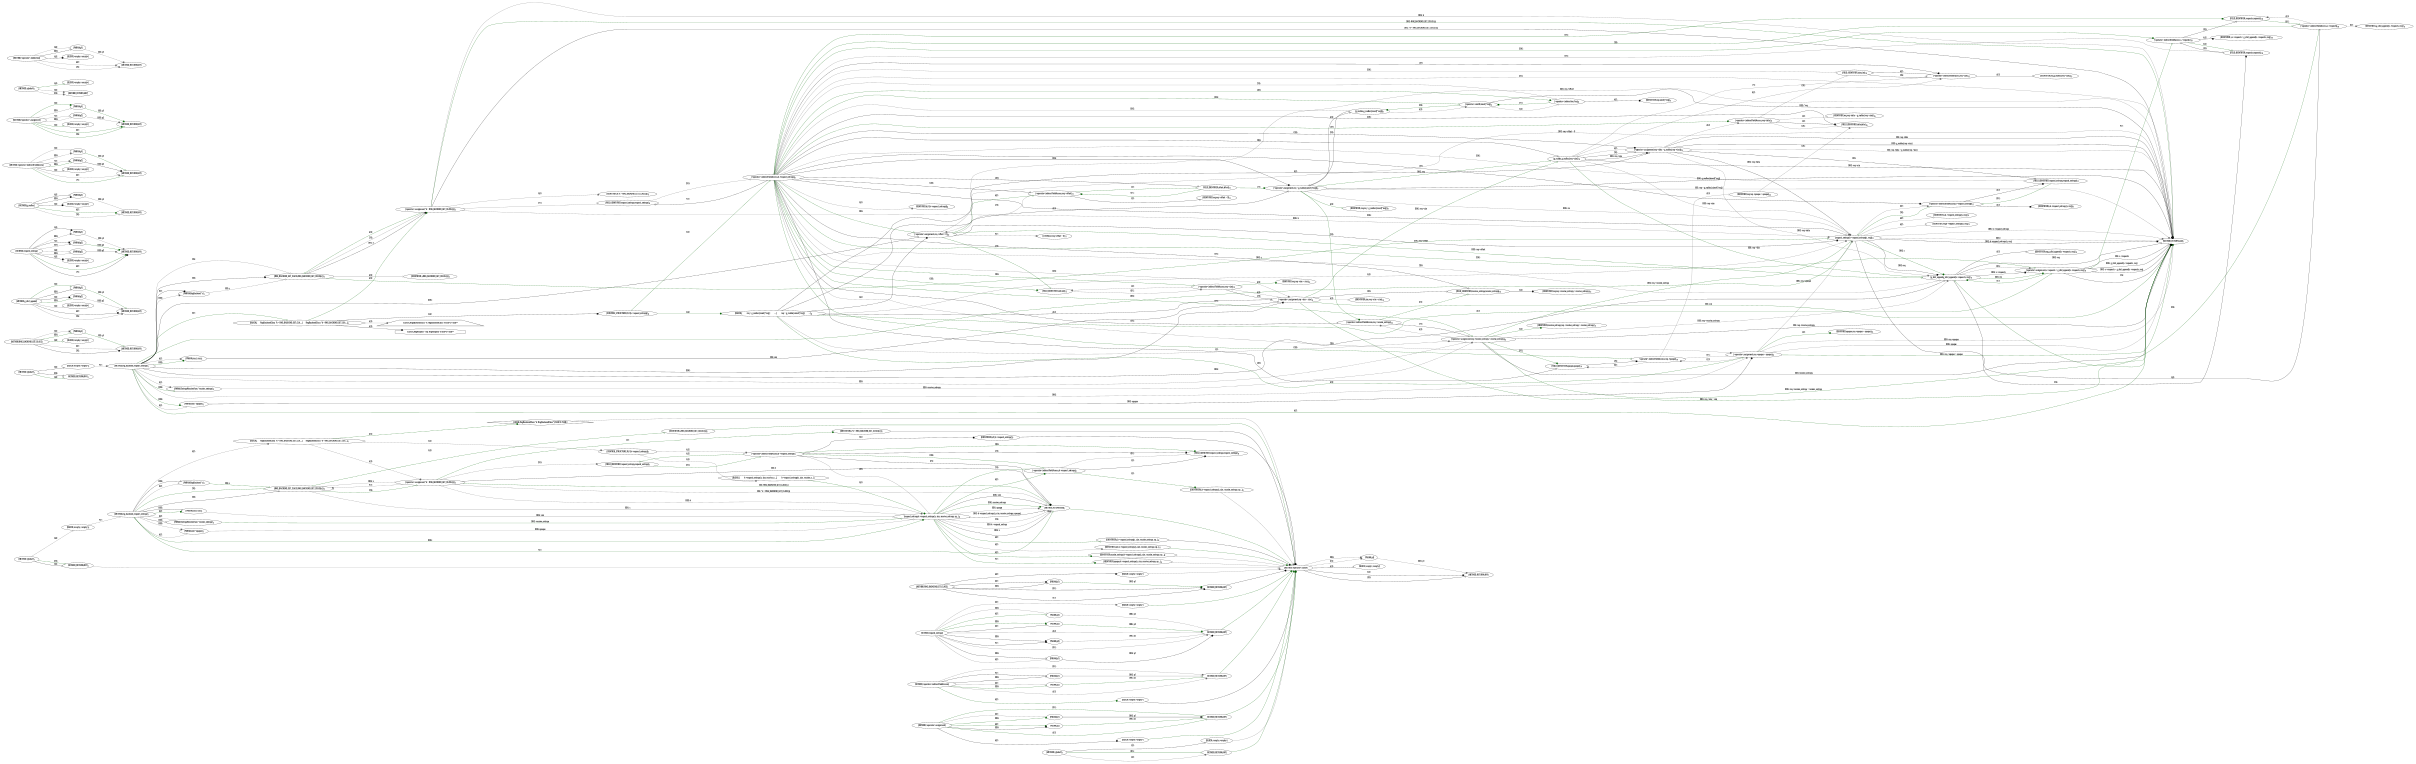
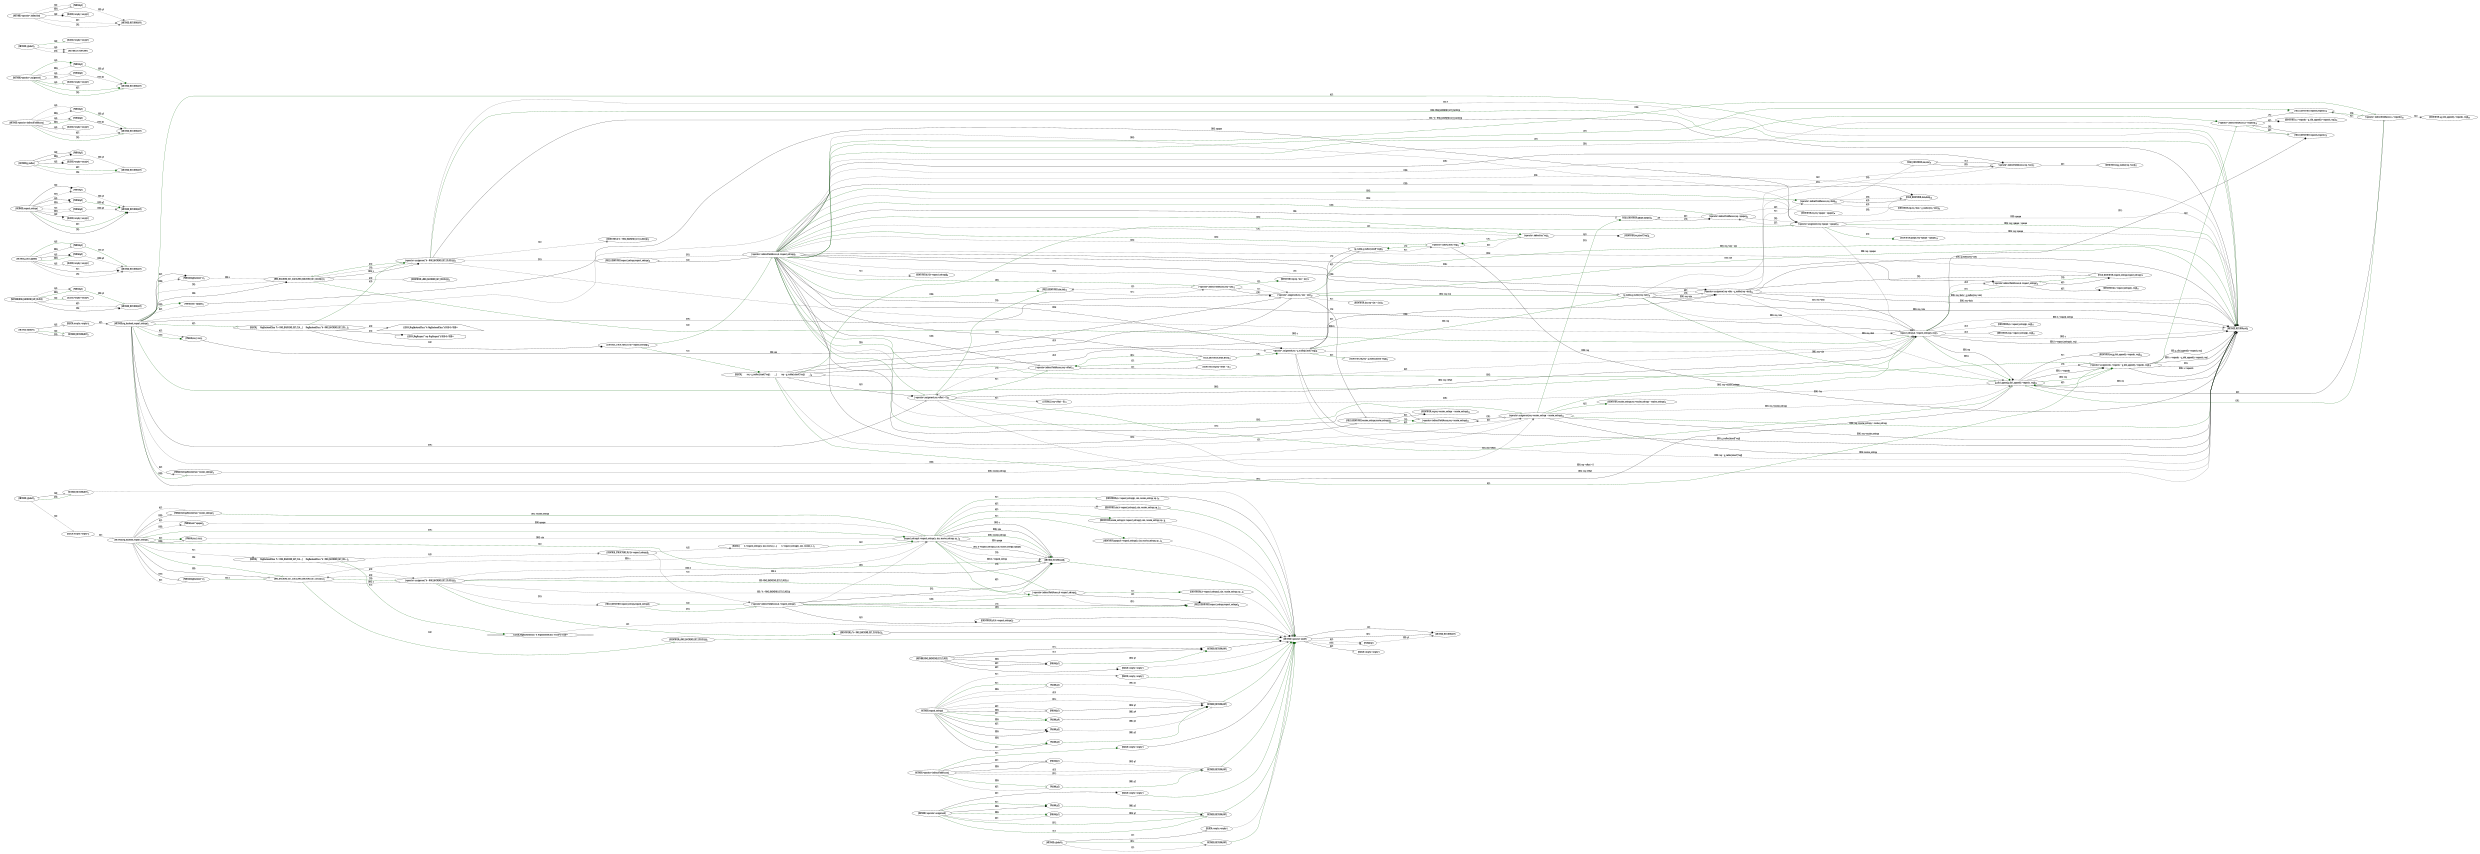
edge "(<operator>.assignment,req = g_malloc(sizeof(*req)))" -> "(<operator>.indirectFieldAccess,req->receive_entropy)": now "(FIELD_IDENTIFIER,receive_entropy,receive_entropy)" -> "(<operator>.indirectFieldAccess,req->receive_entropy)"
node "(PARAM,p4)": added
